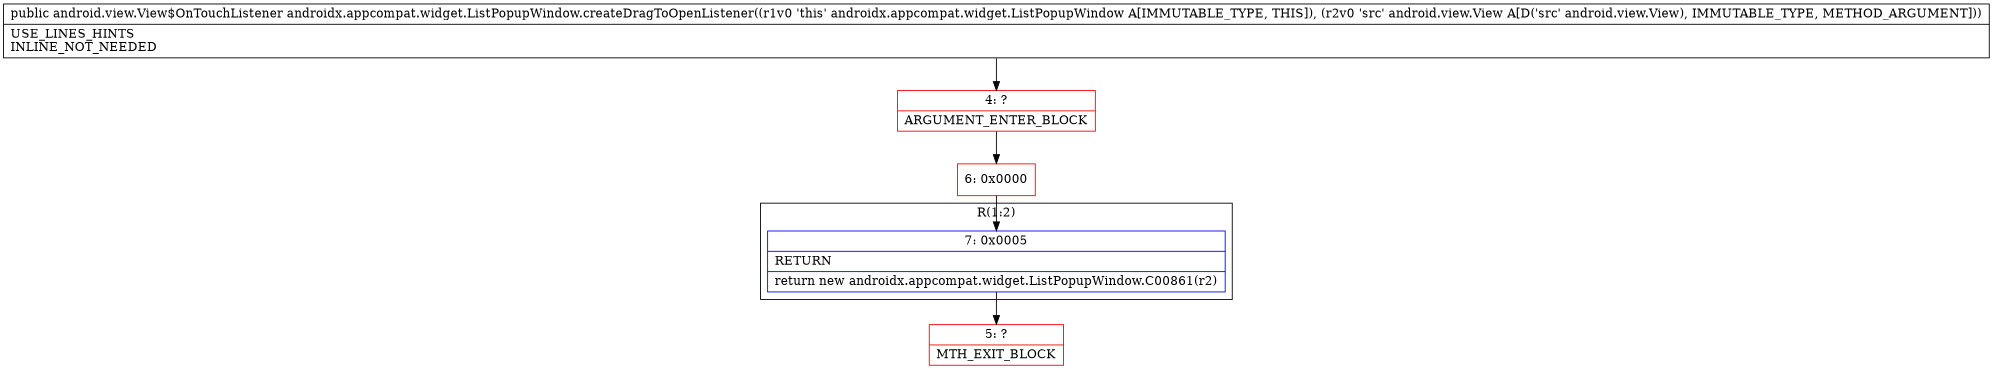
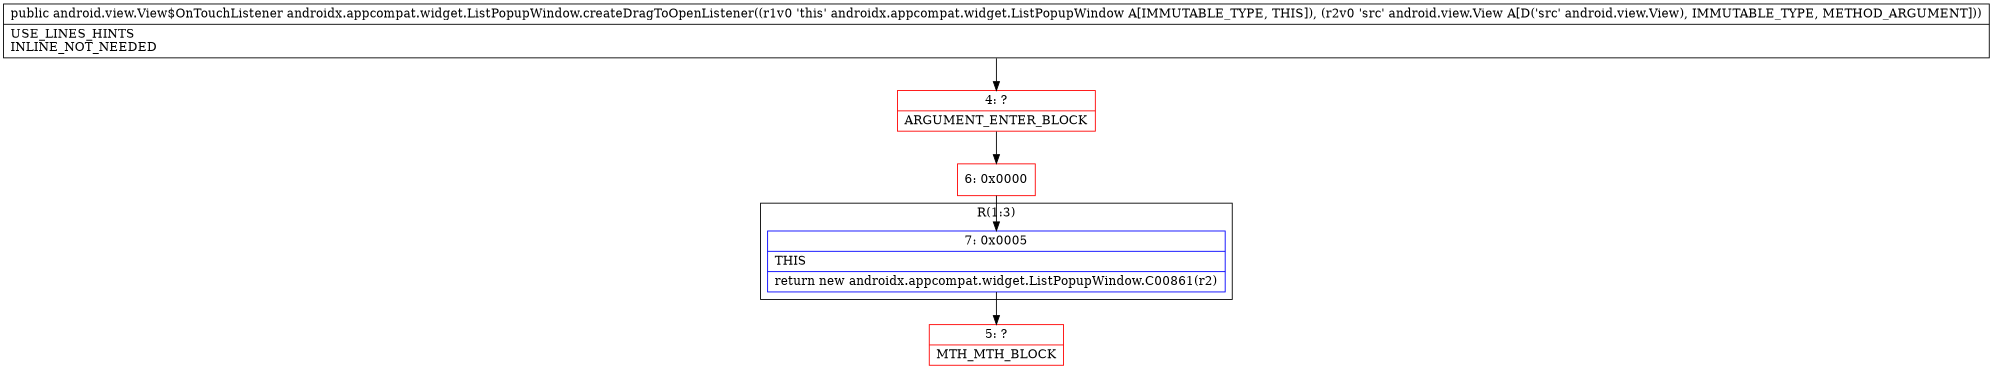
cluster "R(1:2)": label "R(1:2)" -> "R(1:3)"
node "7: 0x0005": text "RETURN" -> "THIS"
node "5: ?": text "MTH_EXIT_BLOCK" -> "MTH_MTH_BLOCK"
